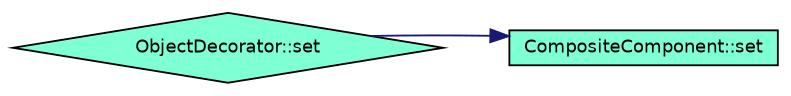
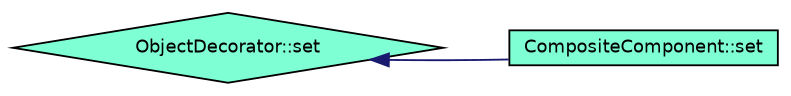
edge "ObjectDecorator::set" -> "CompositeComponent::set": reversed
